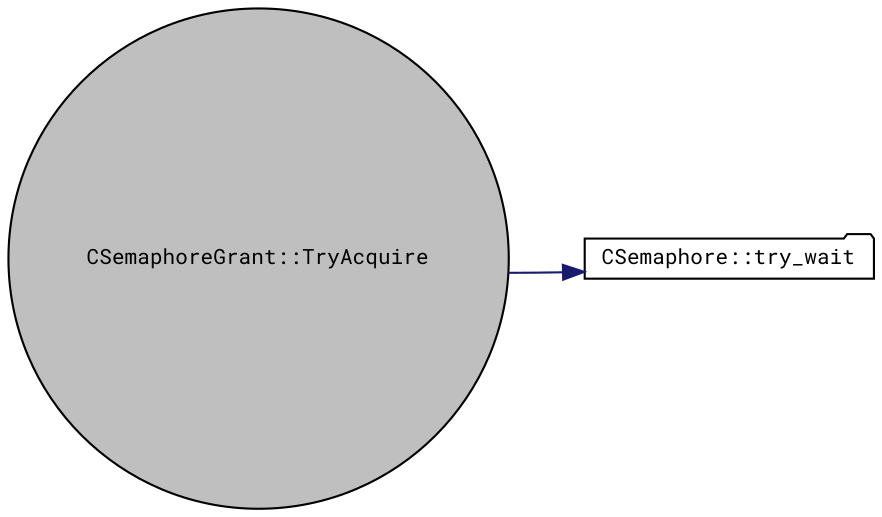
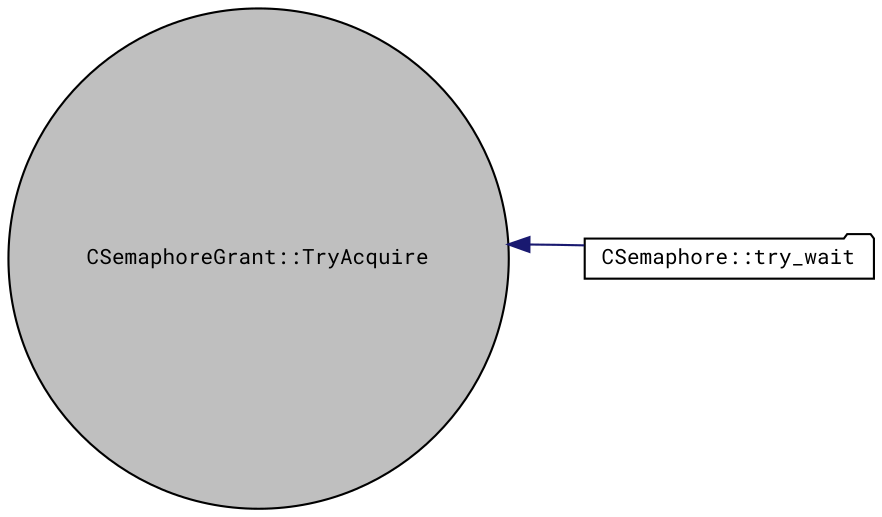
edge "CSemaphoreGrant::TryAcquire" -> "CSemaphore::try_wait": reversed
